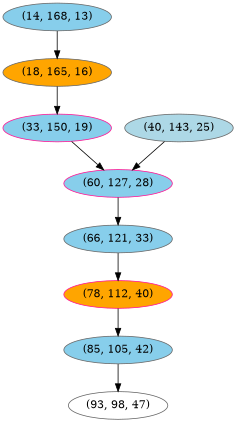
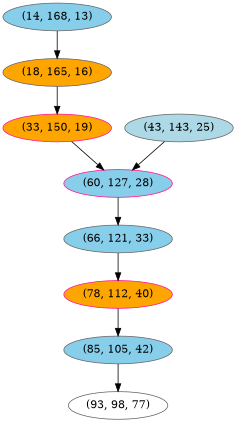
node "(33, 150, 19)": fillcolor skyblue -> orange
node "(40, 143, 25)": label "(40, 143, 25)" -> "(43, 143, 25)"
node "(93, 98, 47)": label "(93, 98, 47)" -> "(93, 98, 77)"
